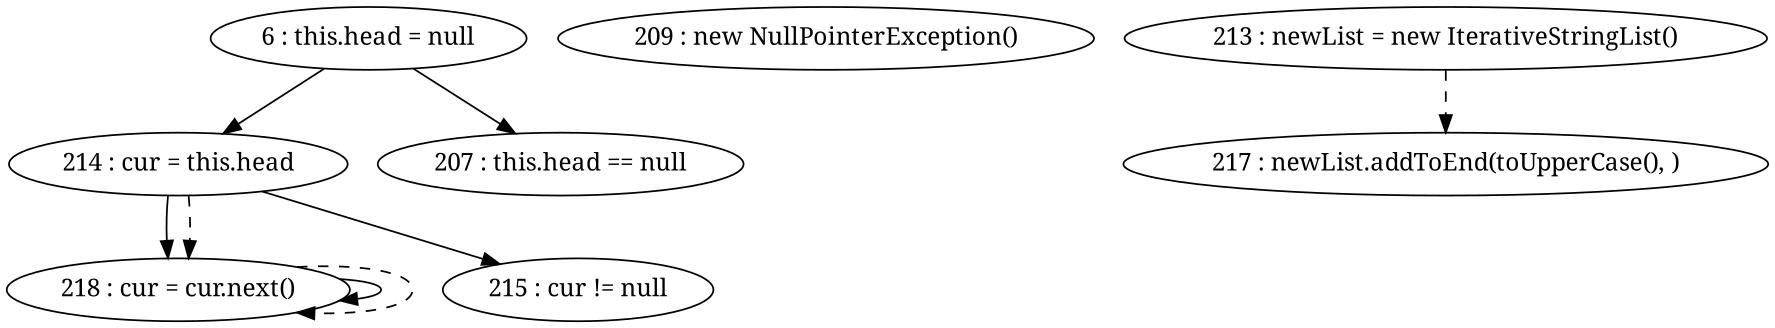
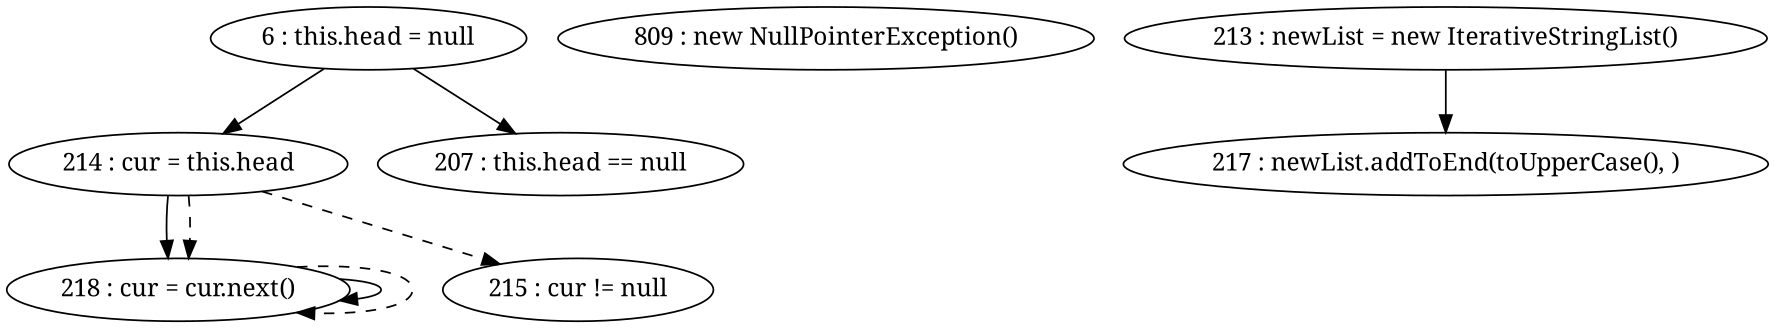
node "209 : new NullPointerException()": label "209 : new NullPointerException()" -> "809 : new NullPointerException()"
edge "213 : newList = new IterativeStringList()" -> "217 : newList.addToEnd(toUpperCase(), )": style dashed -> solid
edge "214 : cur = this.head" -> "215 : cur != null": style solid -> dashed
